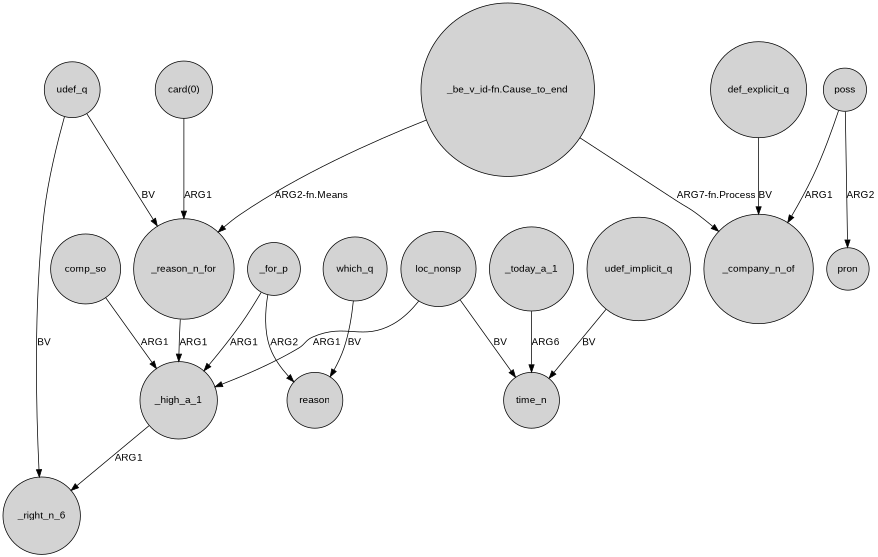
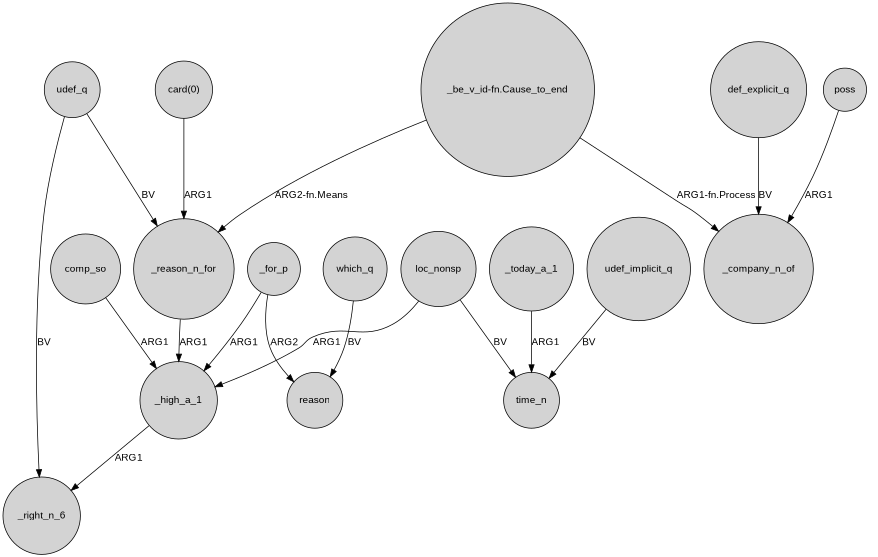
edge "_be_v_id-fn.Cause_to_end" -> "_company_n_of": label "ARG7-fn.Process" -> "ARG1-fn.Process"
node "pron": removed
edge "_today_a_1" -> "time_n": label "ARG6" -> "ARG1"
